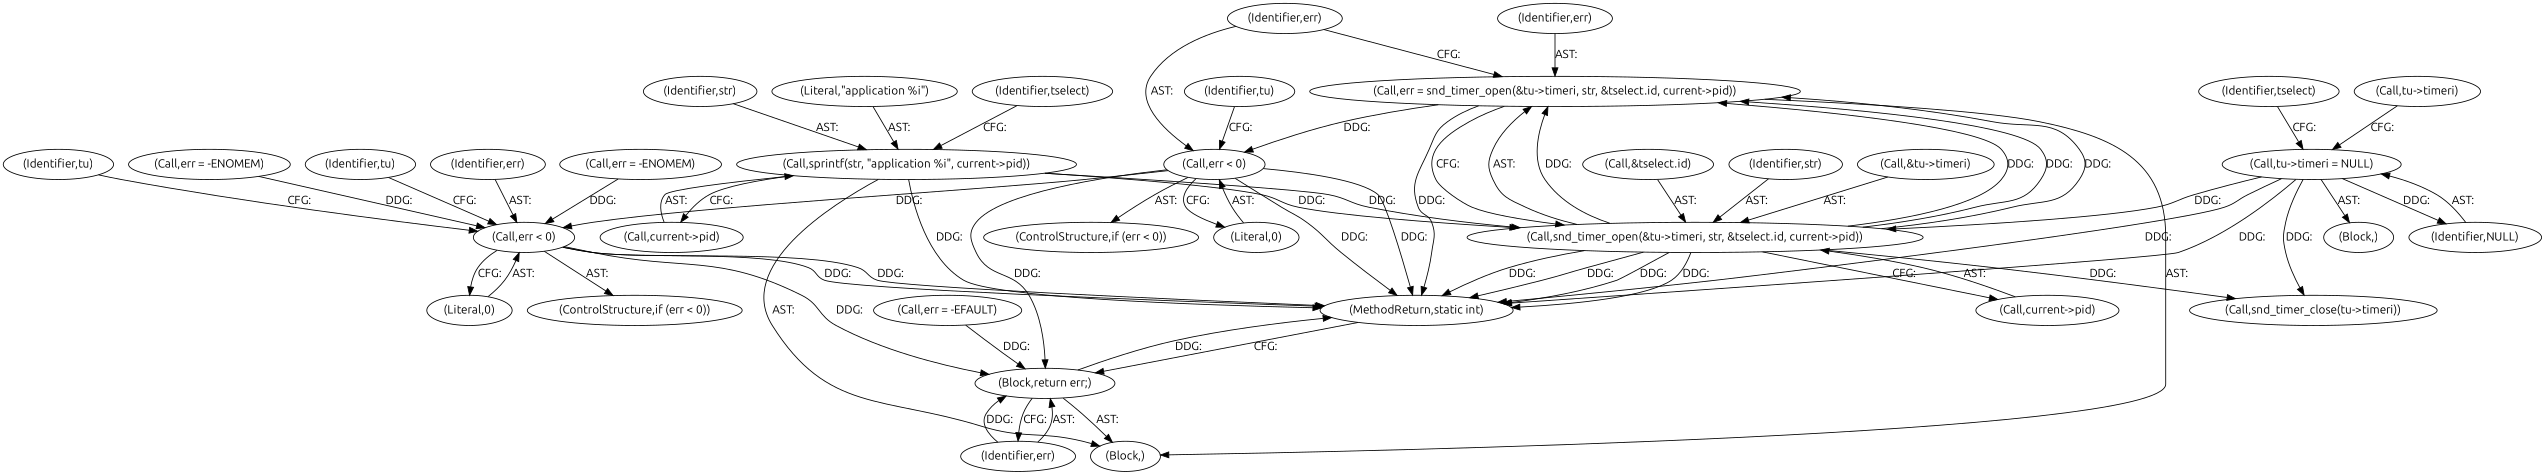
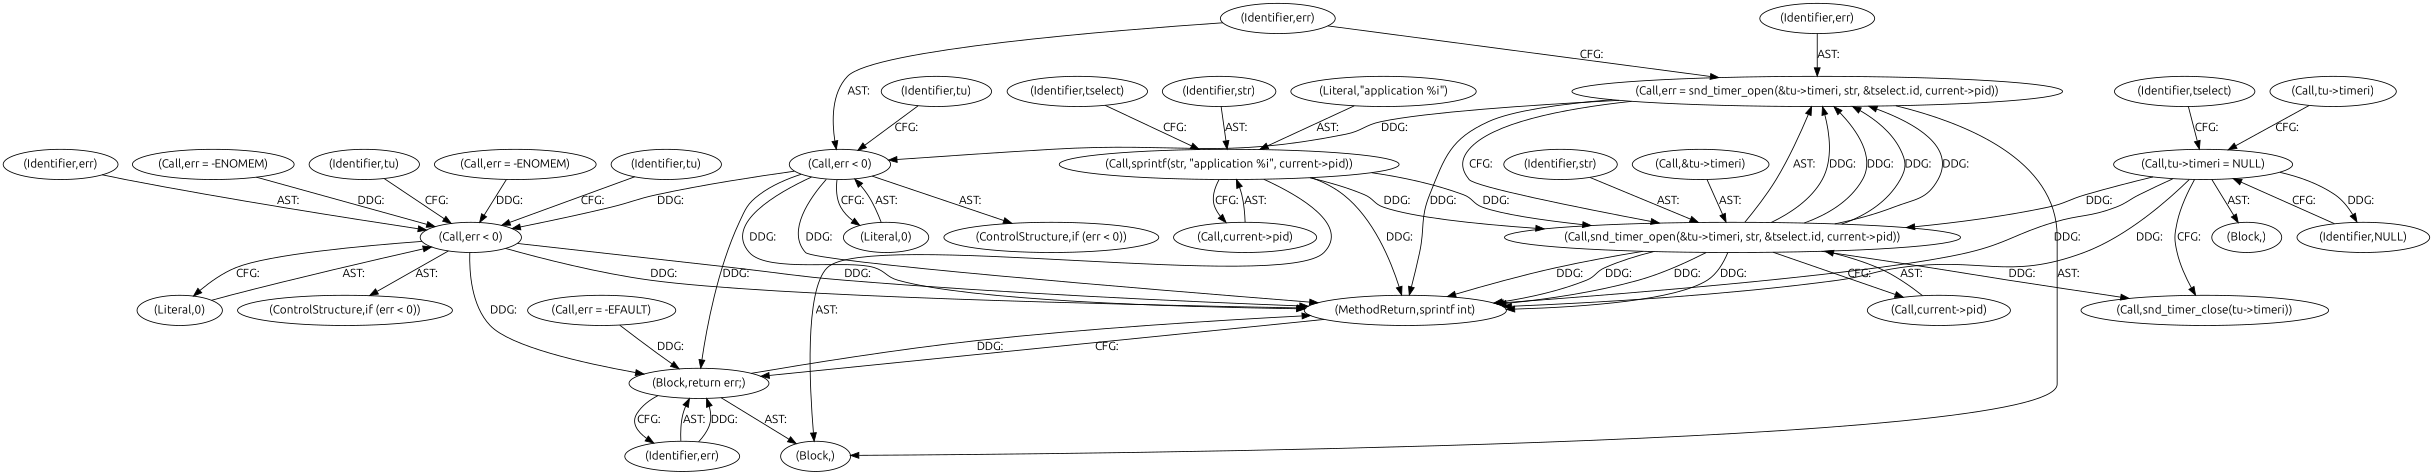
node "(Call,&tselect.id)": removed
edge "(Identifier,NULL)" -> "(Call,tu->timeri = NULL)": label "AST: " -> "CFG: "
edge "(Call,tu->timeri = NULL)" -> "(Call,snd_timer_close(tu->timeri))": label "DDG: " -> "CFG: "
node "(MethodReturn,static int)": label "(MethodReturn,static int)" -> "(MethodReturn,sprintf int)"
